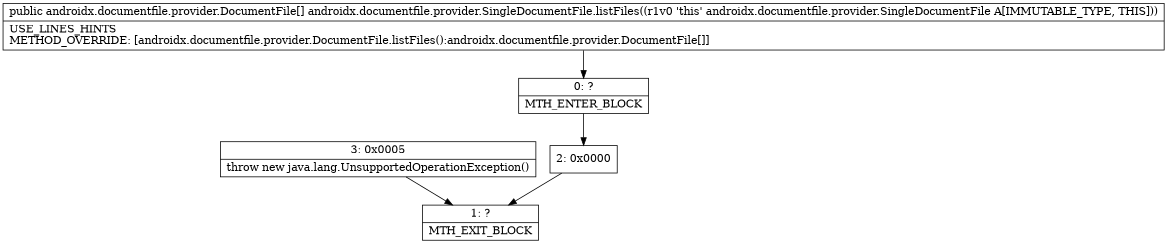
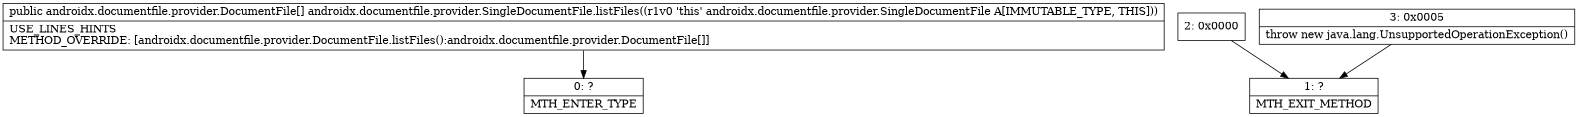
node "0: ?": text "MTH_ENTER_BLOCK" -> "MTH_ENTER_TYPE"
edge "0: ?" -> "2: 0x0000": removed
node "1: ?": text "MTH_EXIT_BLOCK" -> "MTH_EXIT_METHOD"
